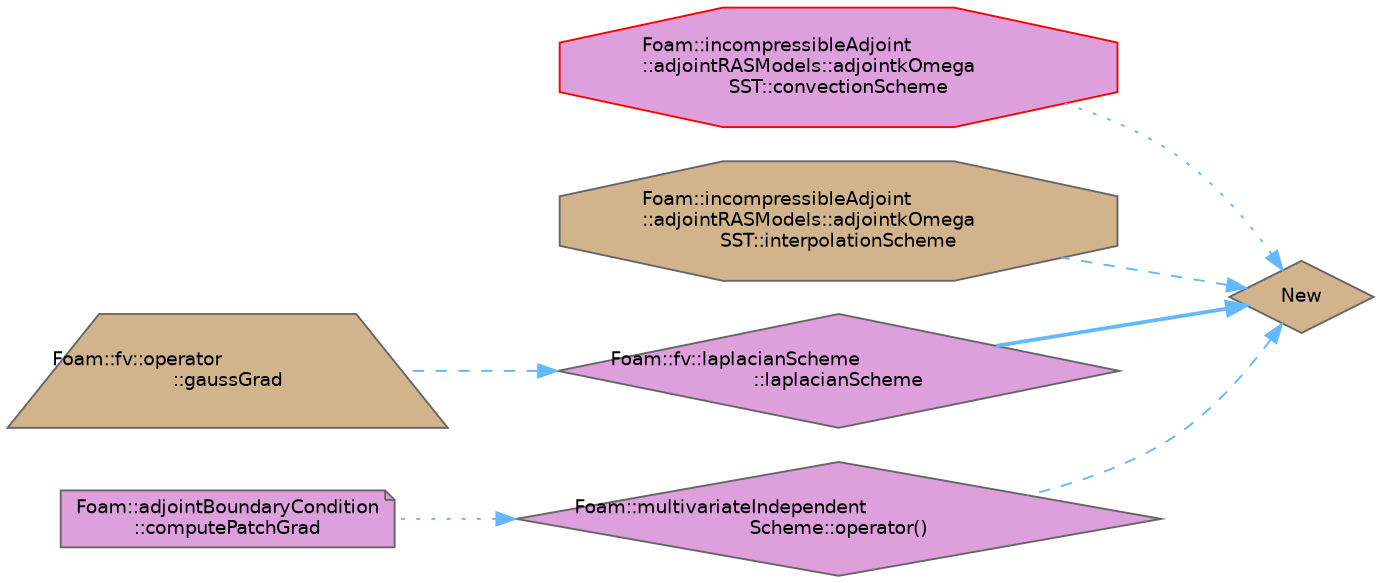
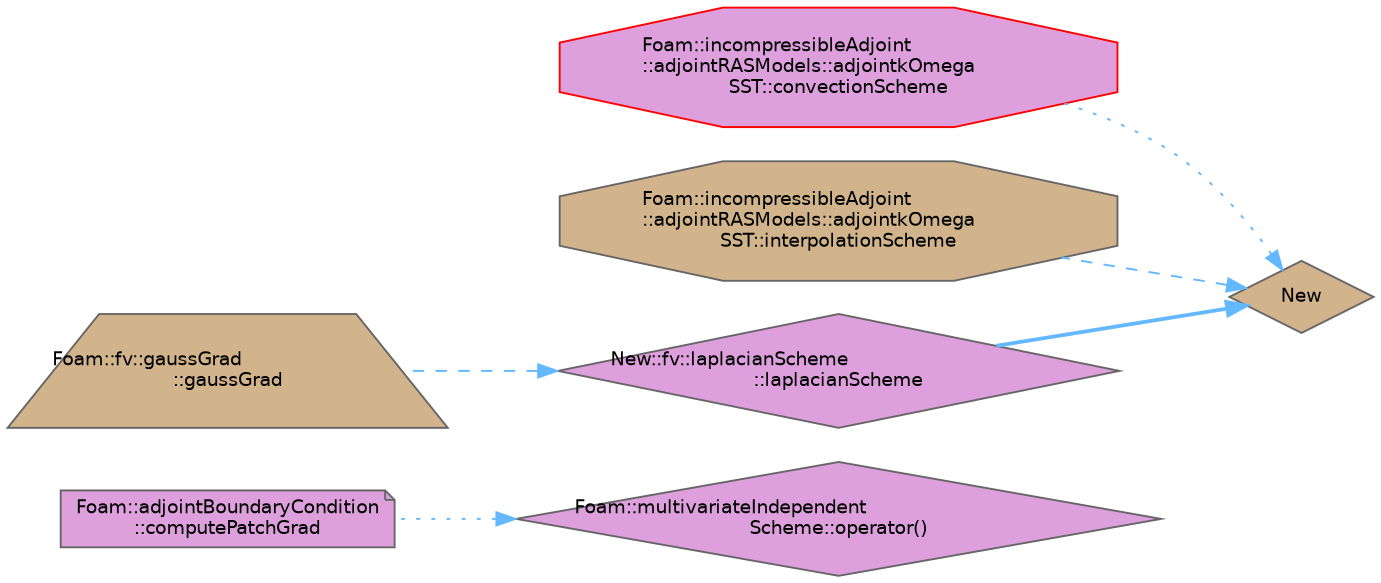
node "Foam::fv::operator ::gaussGrad": label "Foam::fv::operator ::gaussGrad" -> "Foam::fv::gaussGrad ::gaussGrad"
node "Foam::fv::laplacianScheme ::laplacianScheme": label "Foam::fv::laplacianScheme ::laplacianScheme" -> "New::fv::laplacianScheme ::laplacianScheme"
edge "Foam::multivariateIndependent Scheme::operator()" -> "New": removed
